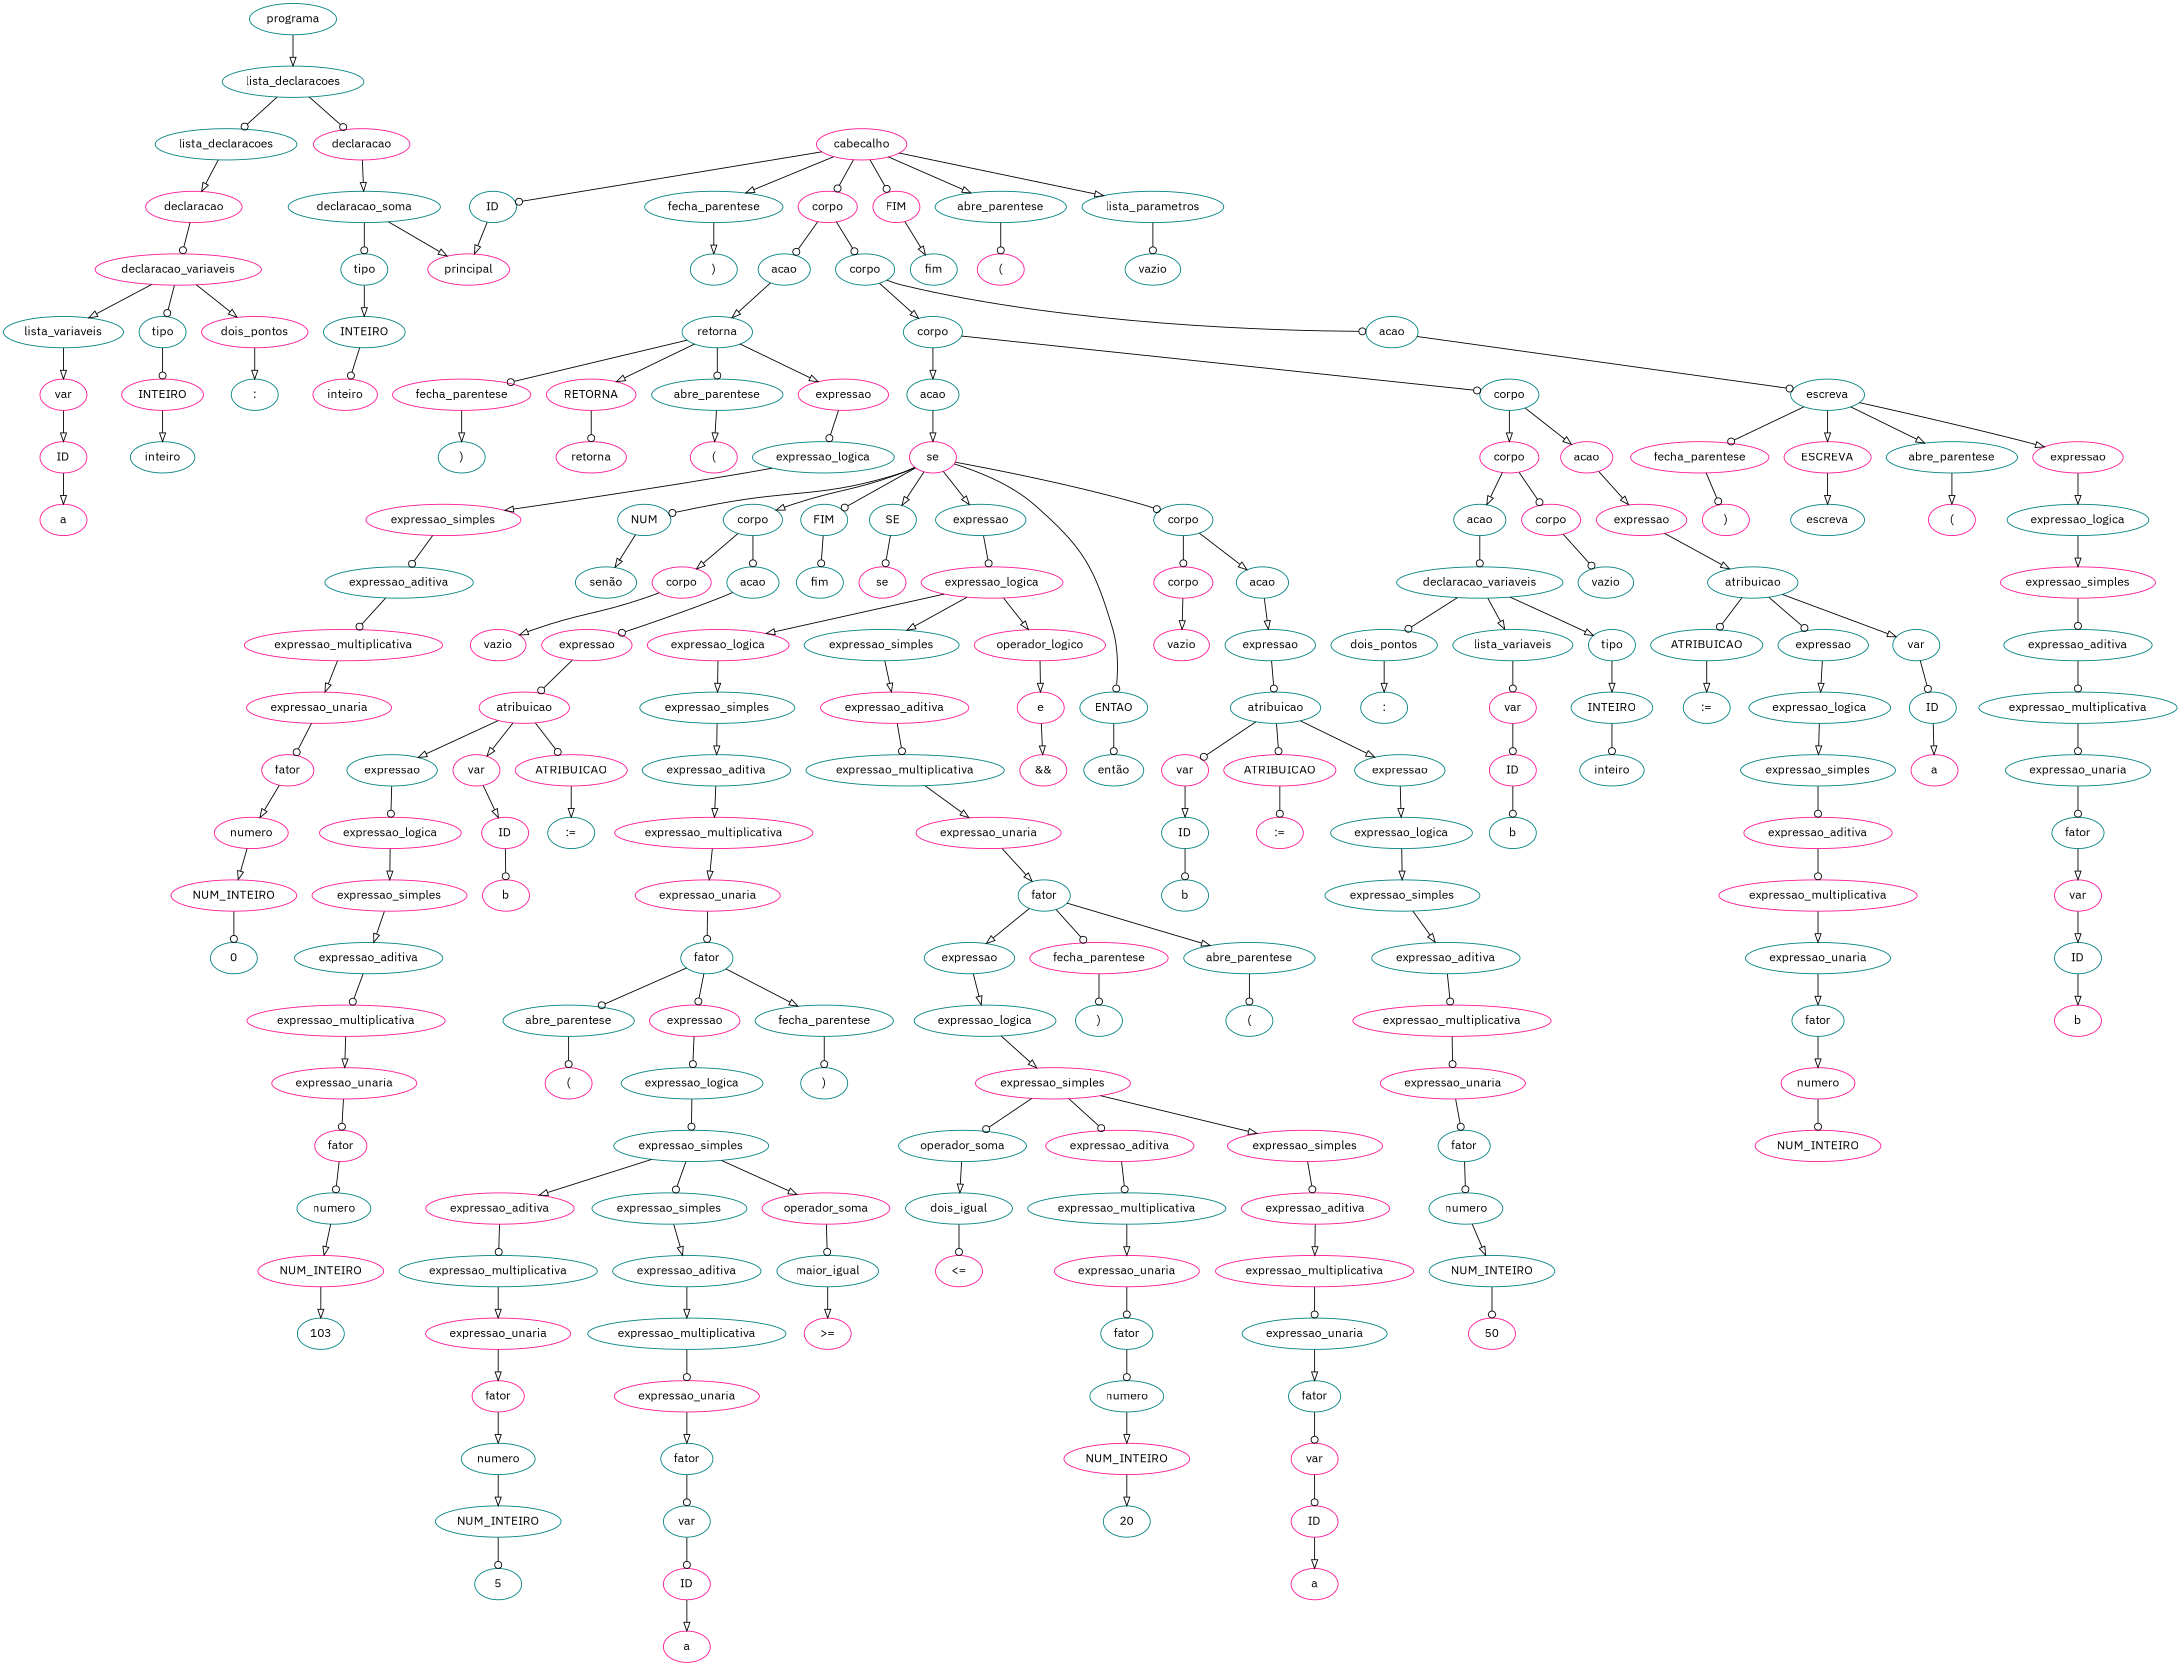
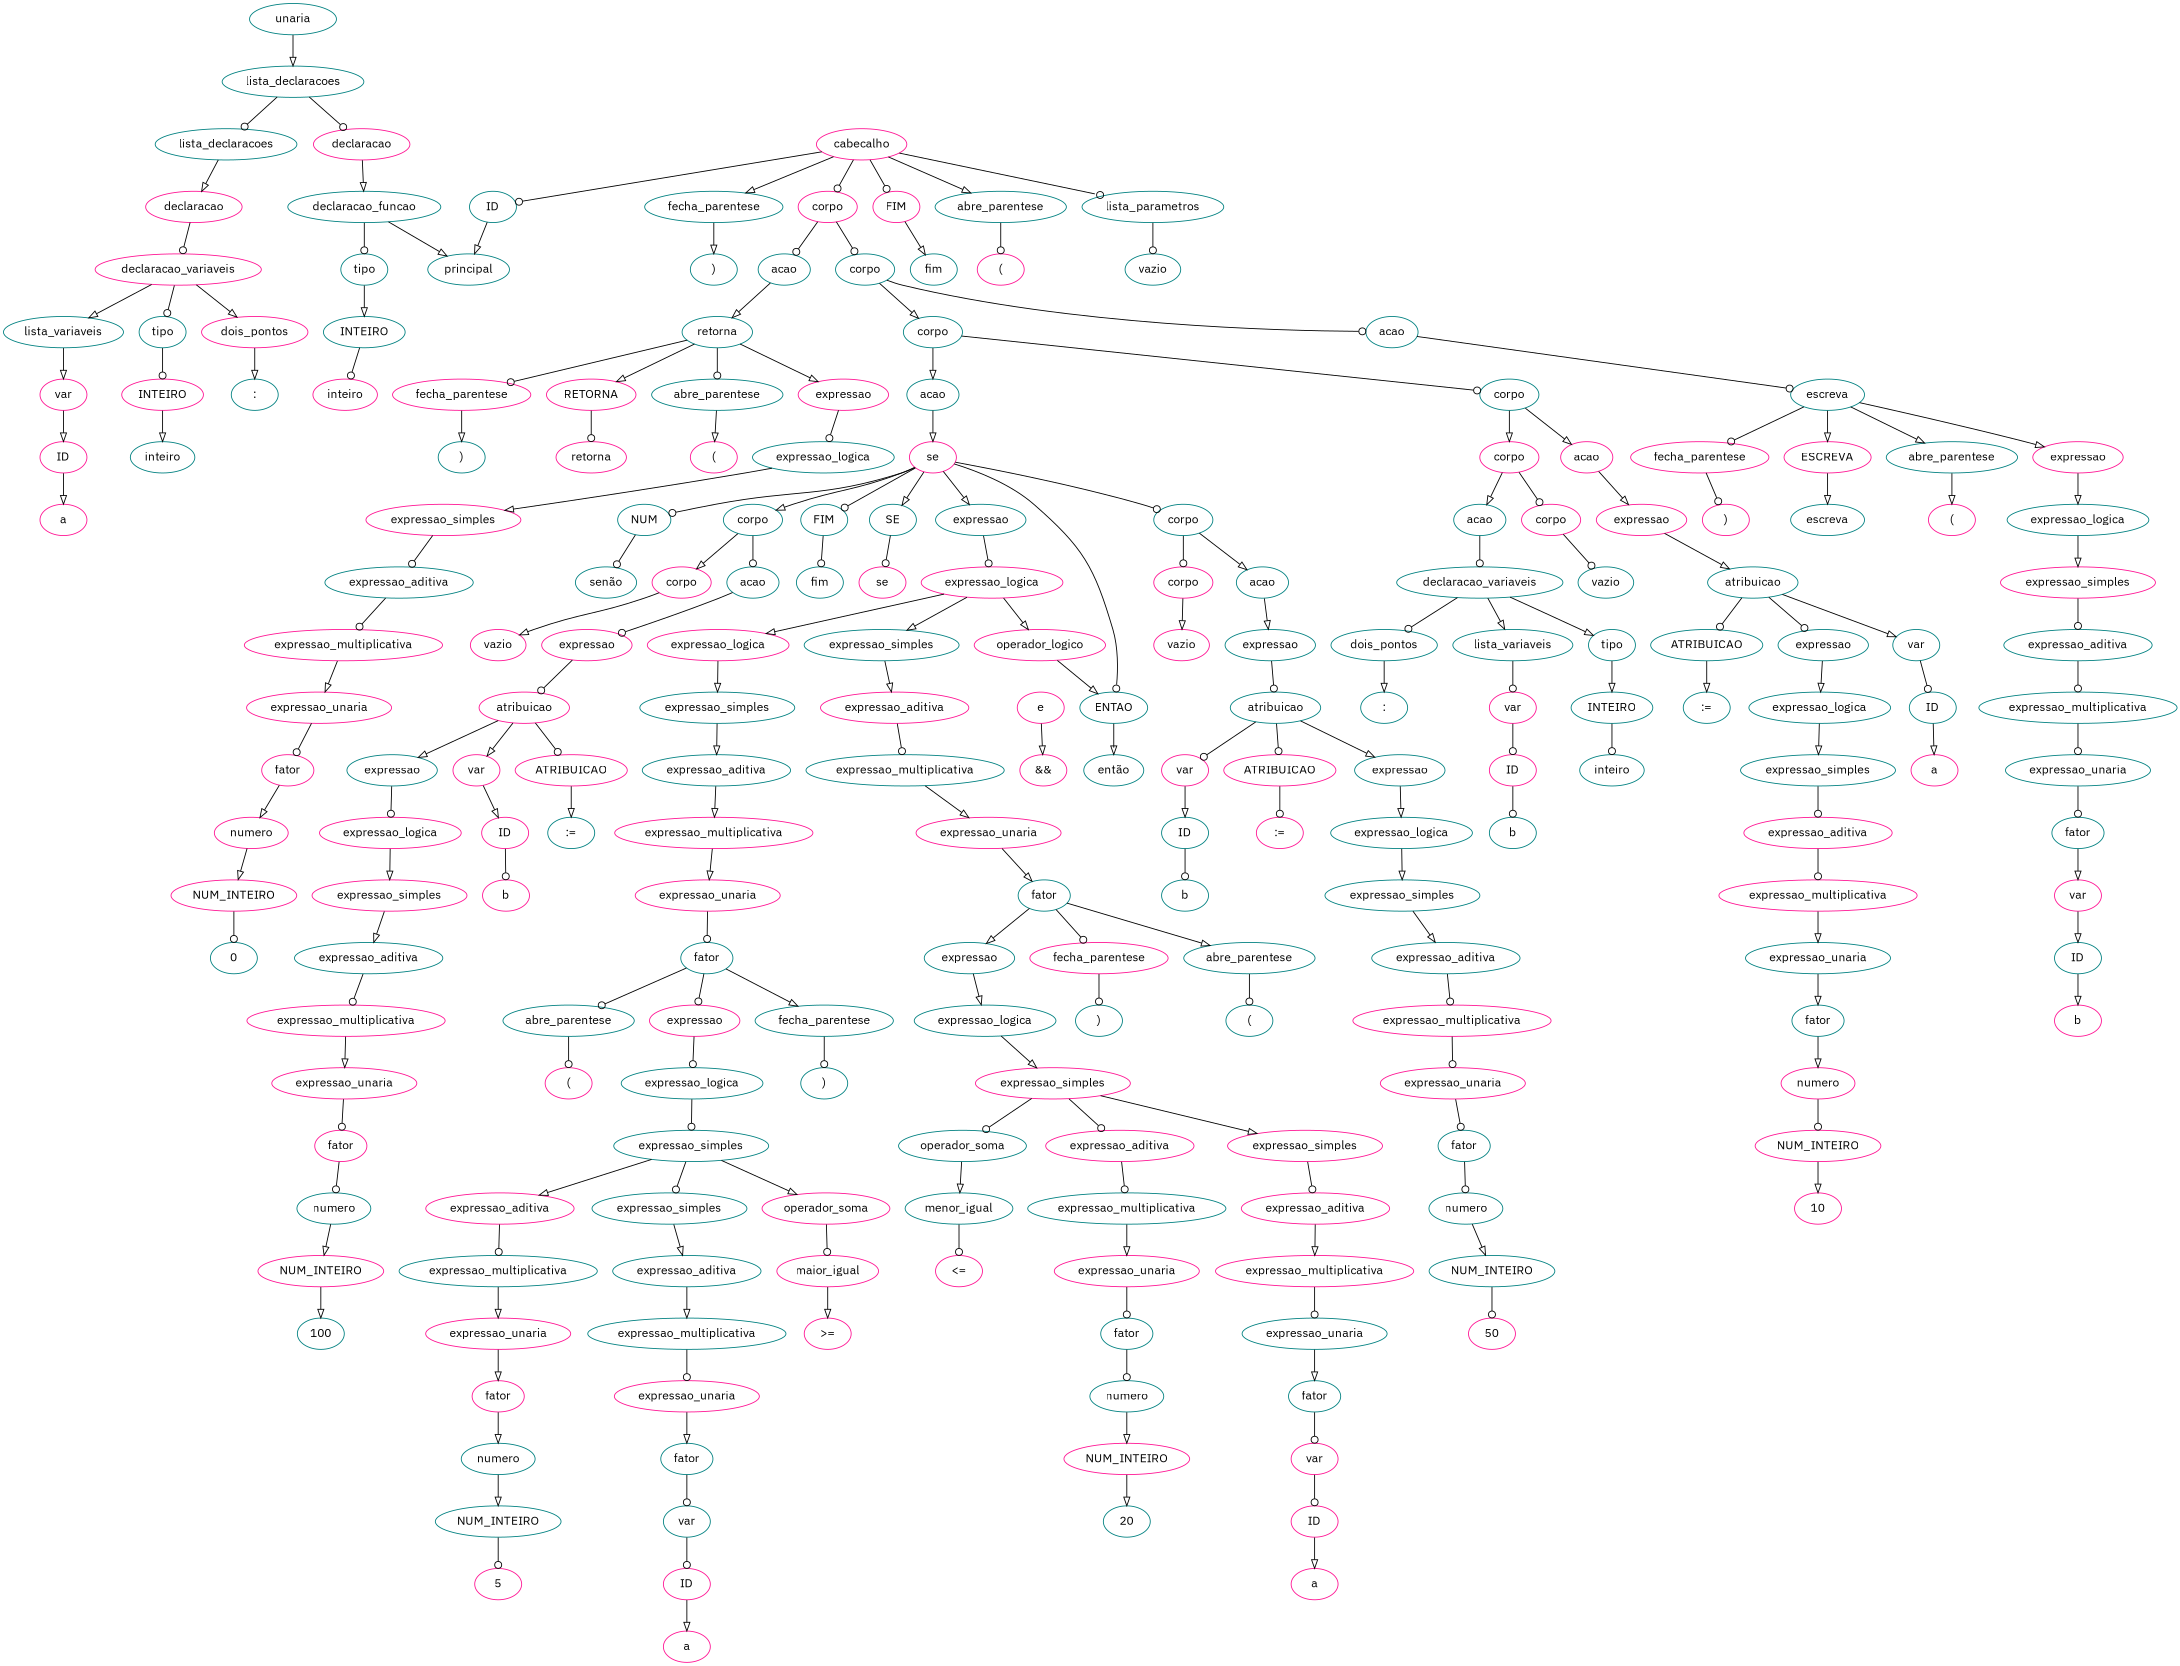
node "programa": label "programa" -> "unaria"
edge "cabecalho" -> "lista_parametros": arrowhead onormal -> odot
node "declaracao_soma": label "declaracao_soma" -> "declaracao_funcao"
node "principal": color deeppink -> teal
edge "NUM" -> "senão": arrowhead onormal -> odot
edge "operador_logico" -> "e": now "operador_logico" -> "ENTAO"
edge "ENTAO" -> "então": arrowhead odot -> onormal
node "dois_igual": label "dois_igual" -> "menor_igual"
node "10": added
node "maior_igual": color teal -> deeppink
node "103": label "103" -> "100"
node "5": color teal -> deeppink
